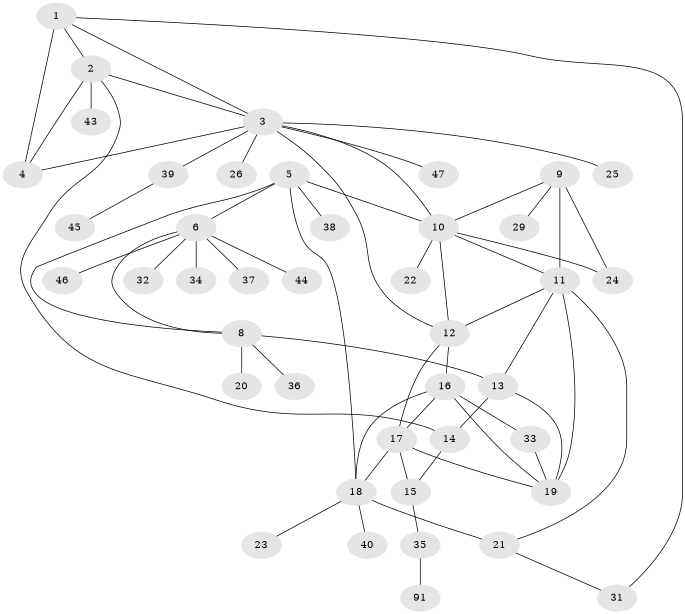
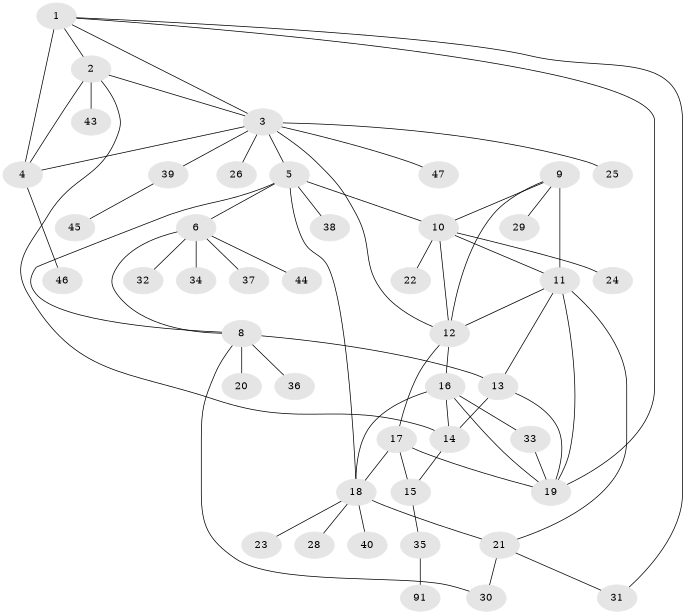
edge "1" -- "19": added
edge "3" -- "10": now "3" -- "5"
edge "9" -- "24": now "9" -- "12"
edge "6" -- "46": now "4" -- "46"
edge "16" -- "17": now "16" -- "14"
node "28": added
node "30": added
